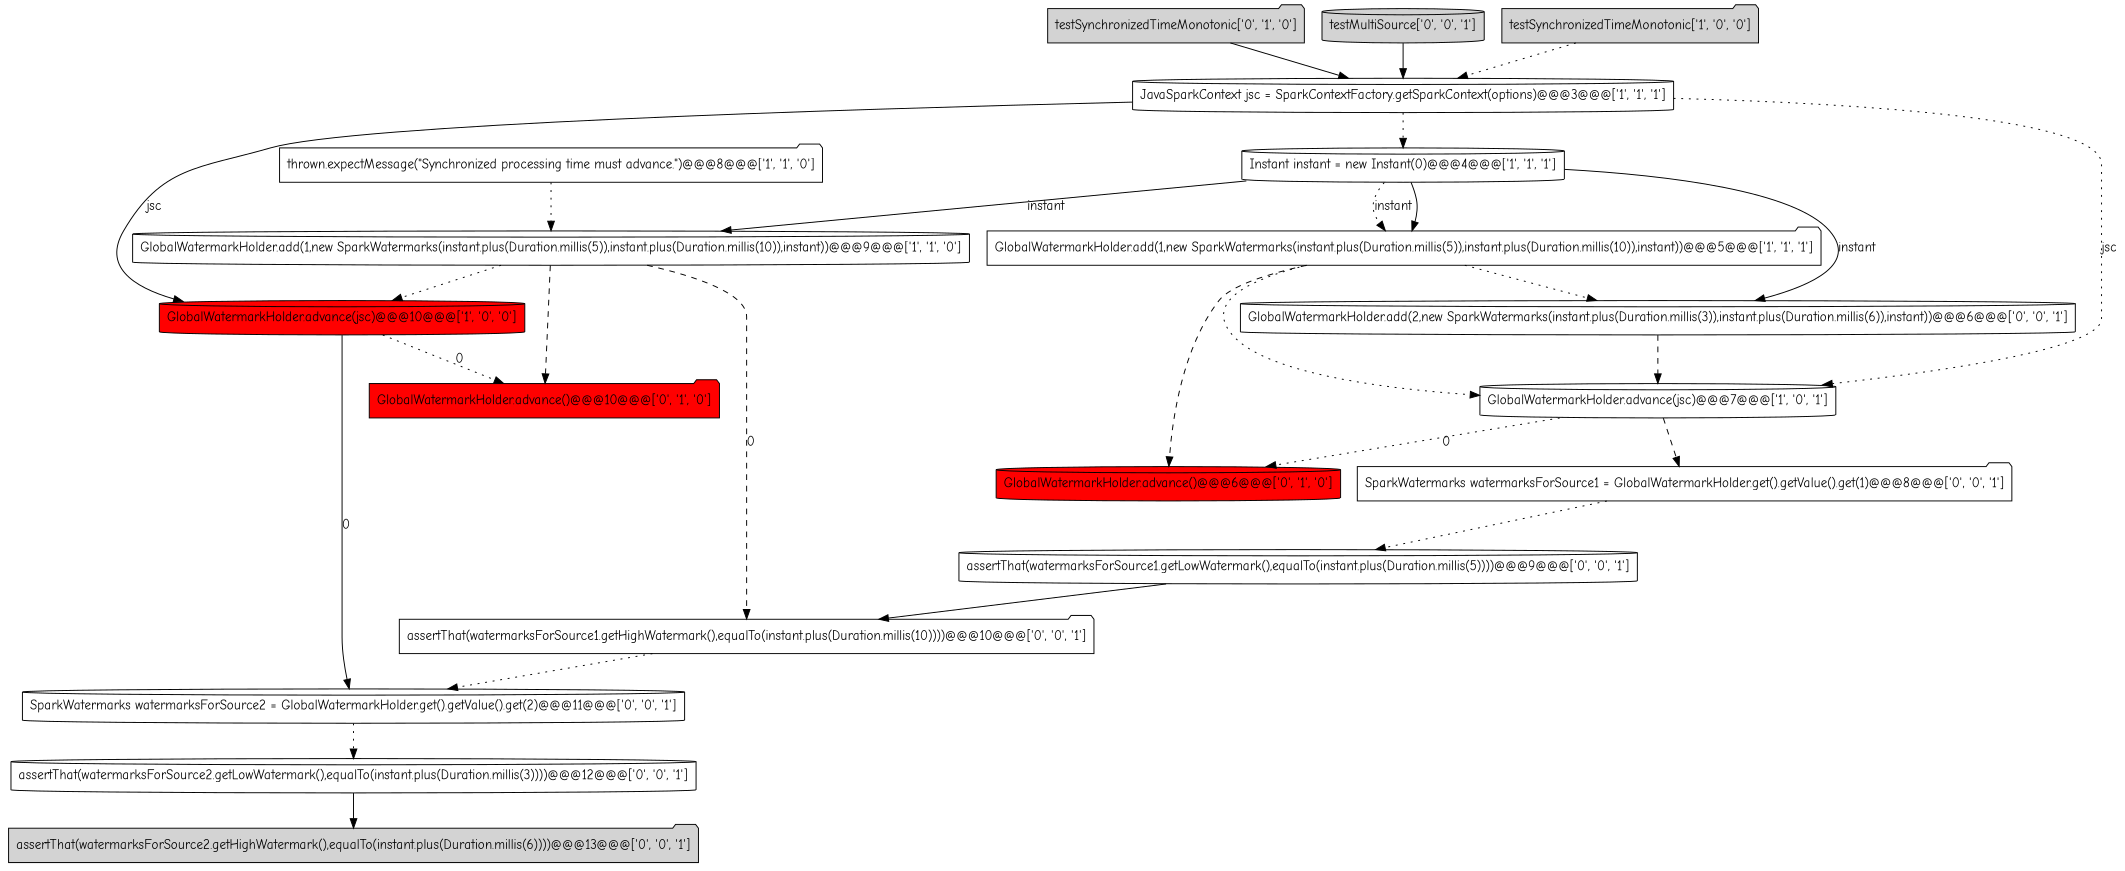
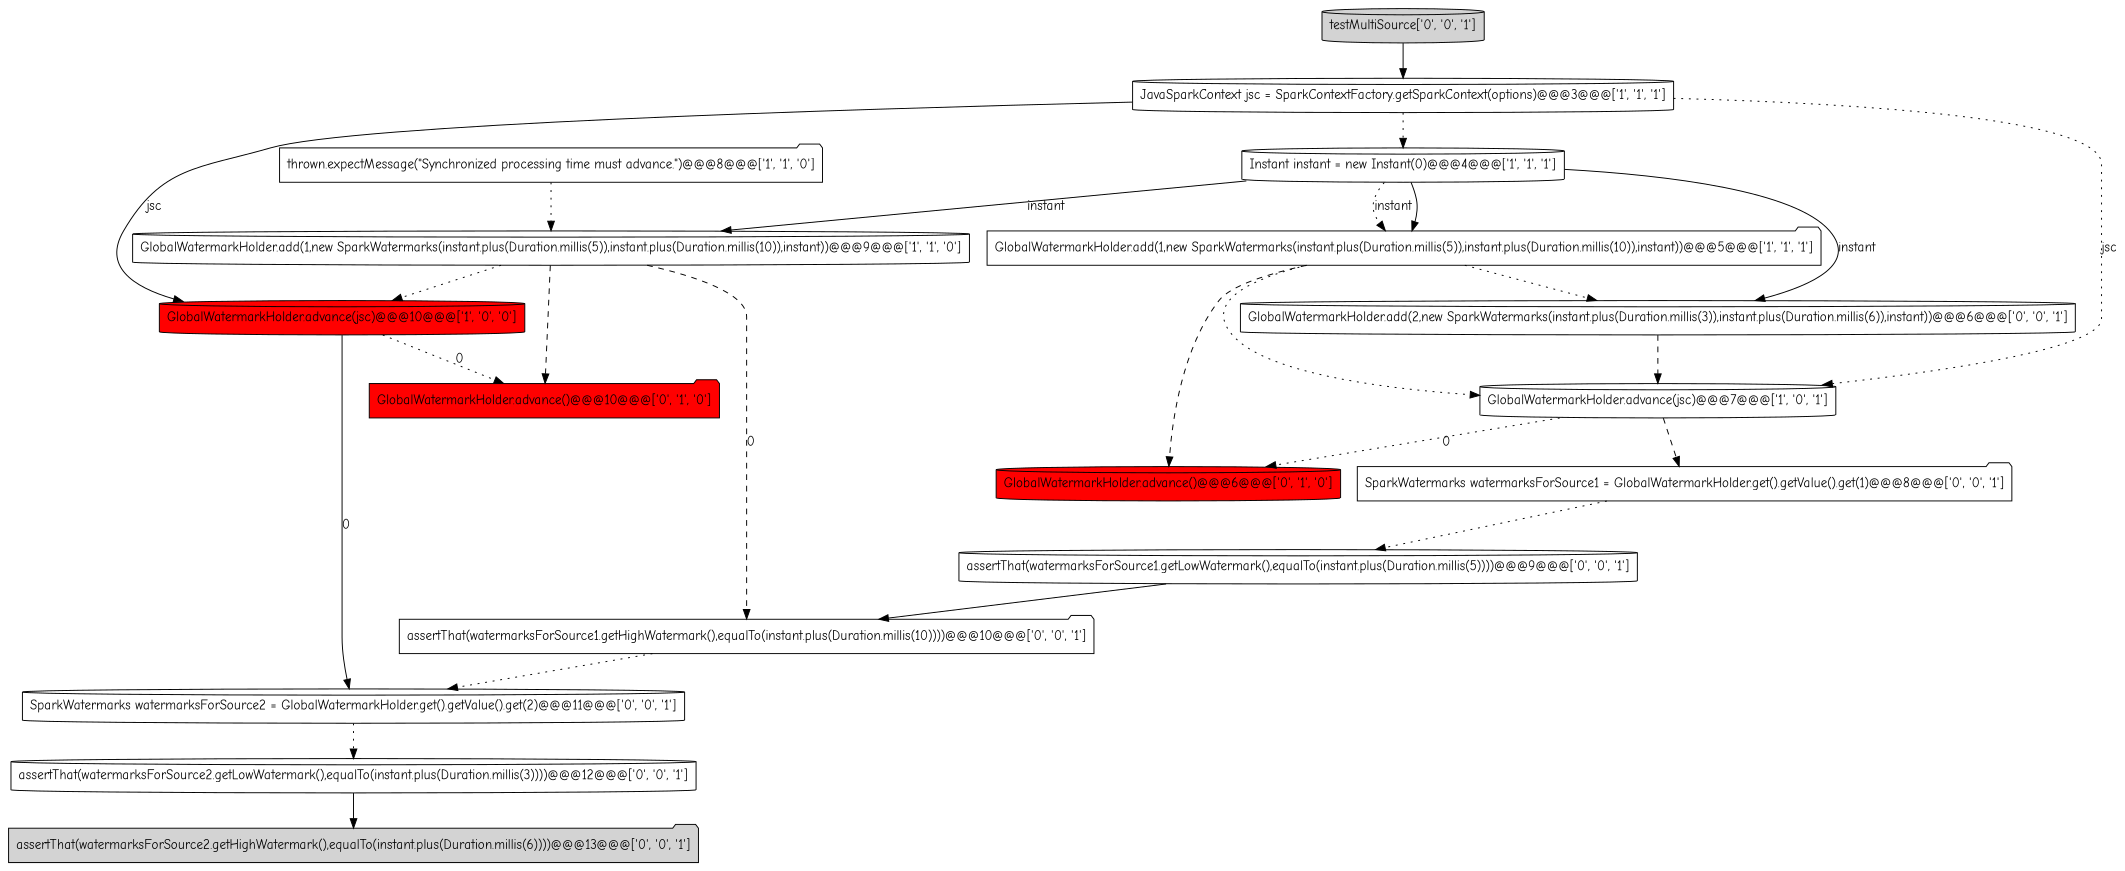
node "testSynchronizedTimeMonotonic['0', '1', '0']": removed
node "testSynchronizedTimeMonotonic['1', '0', '0']": removed
